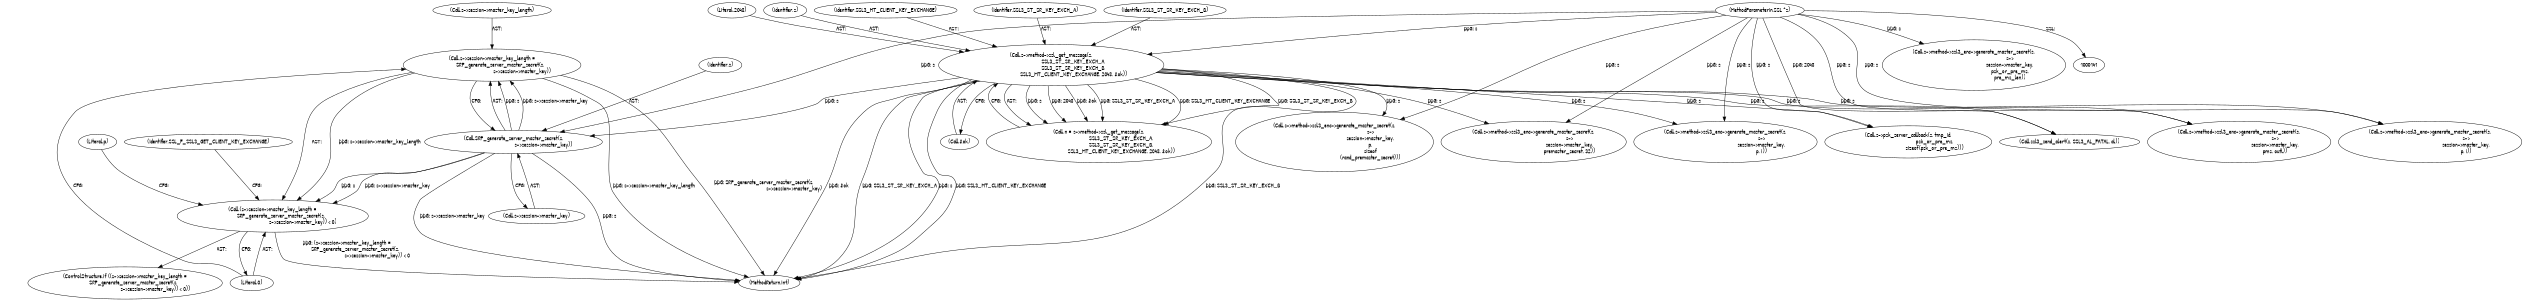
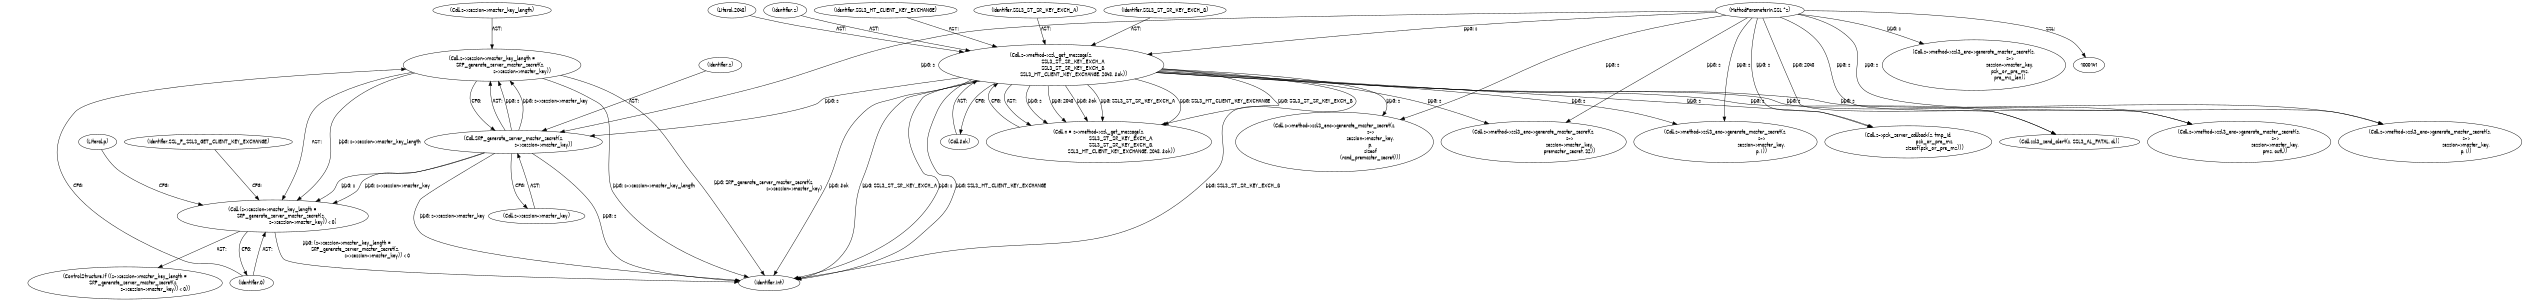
node "(Literal,0)": label "(Literal,0)" -> "(Identifier,0)"
node "(MethodReturn,int)": label "(MethodReturn,int)" -> "(Identifier,int)"
